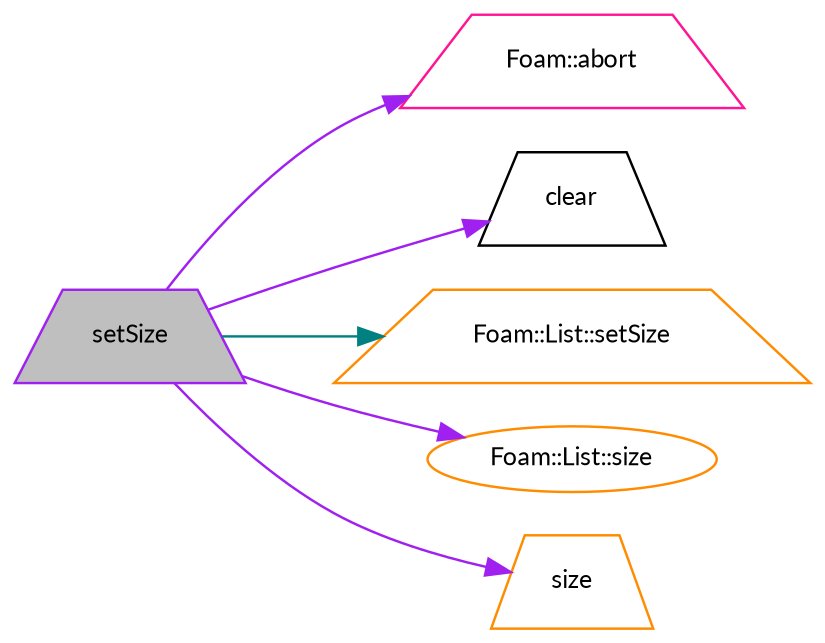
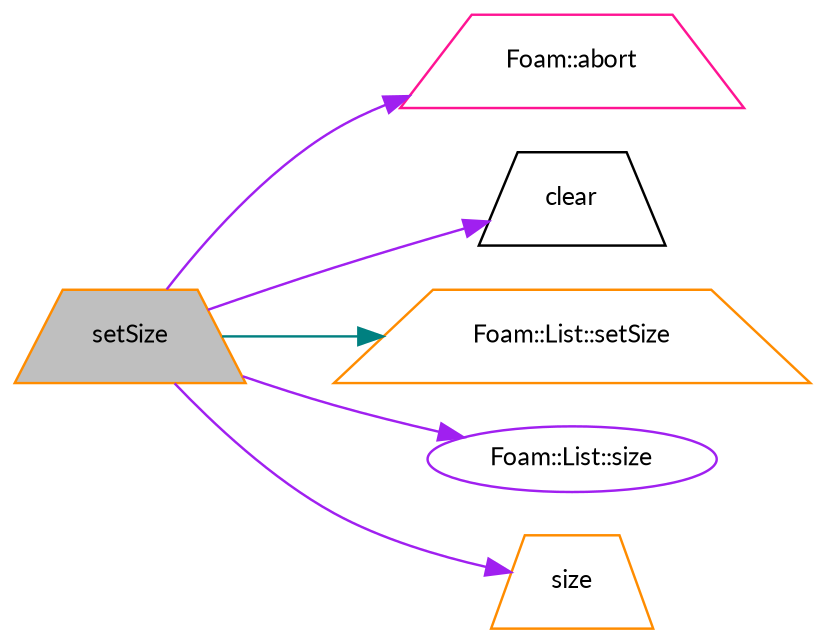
node "setSize": color purple -> darkorange
node "Foam::List::size": color darkorange -> purple
